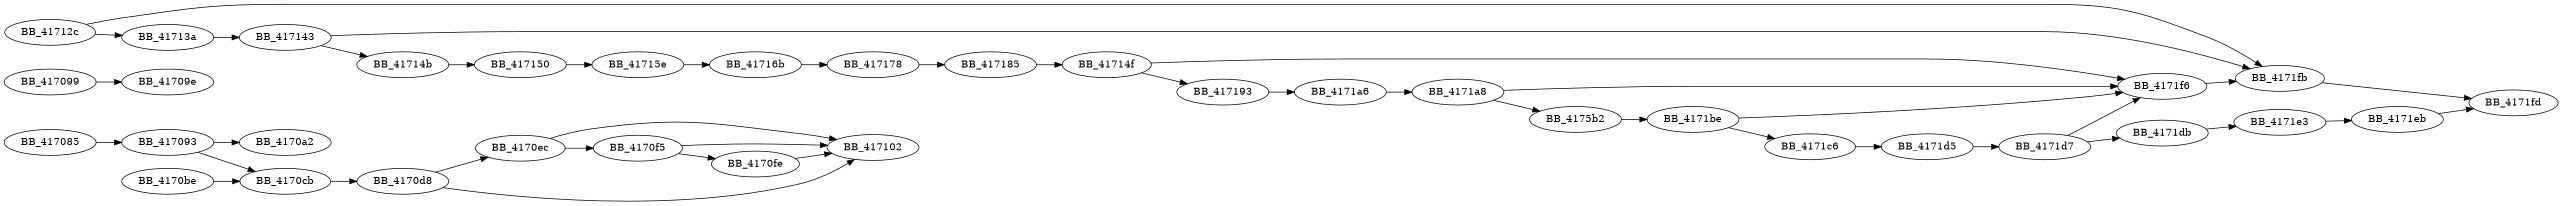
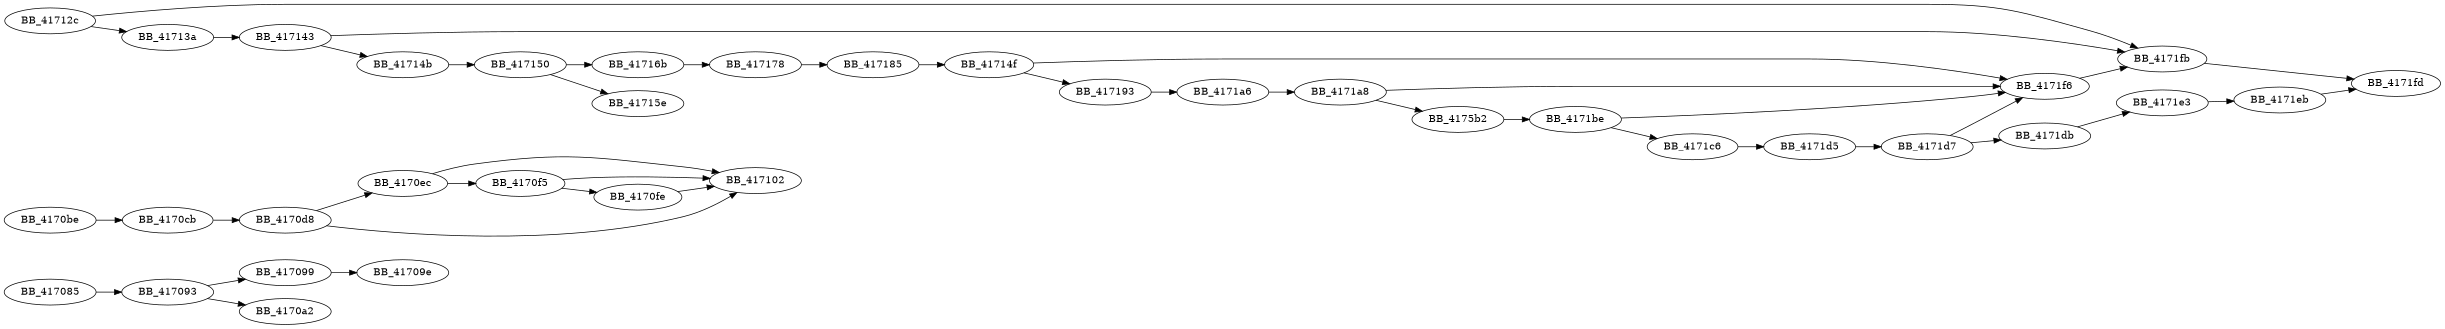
edge "BB_41715e" -> "BB_41716b": now "BB_417150" -> "BB_41716b"
edge "BB_417093" -> "BB_4170cb": now "BB_417093" -> "BB_417099"
